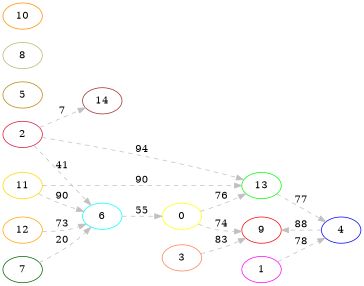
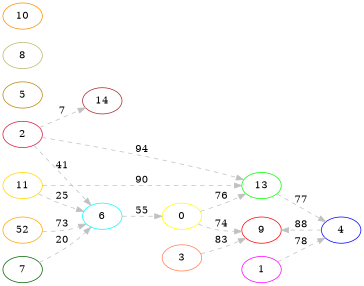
edge "11" -> "6": label "90" -> "25"
node "12": label "12" -> "52"
